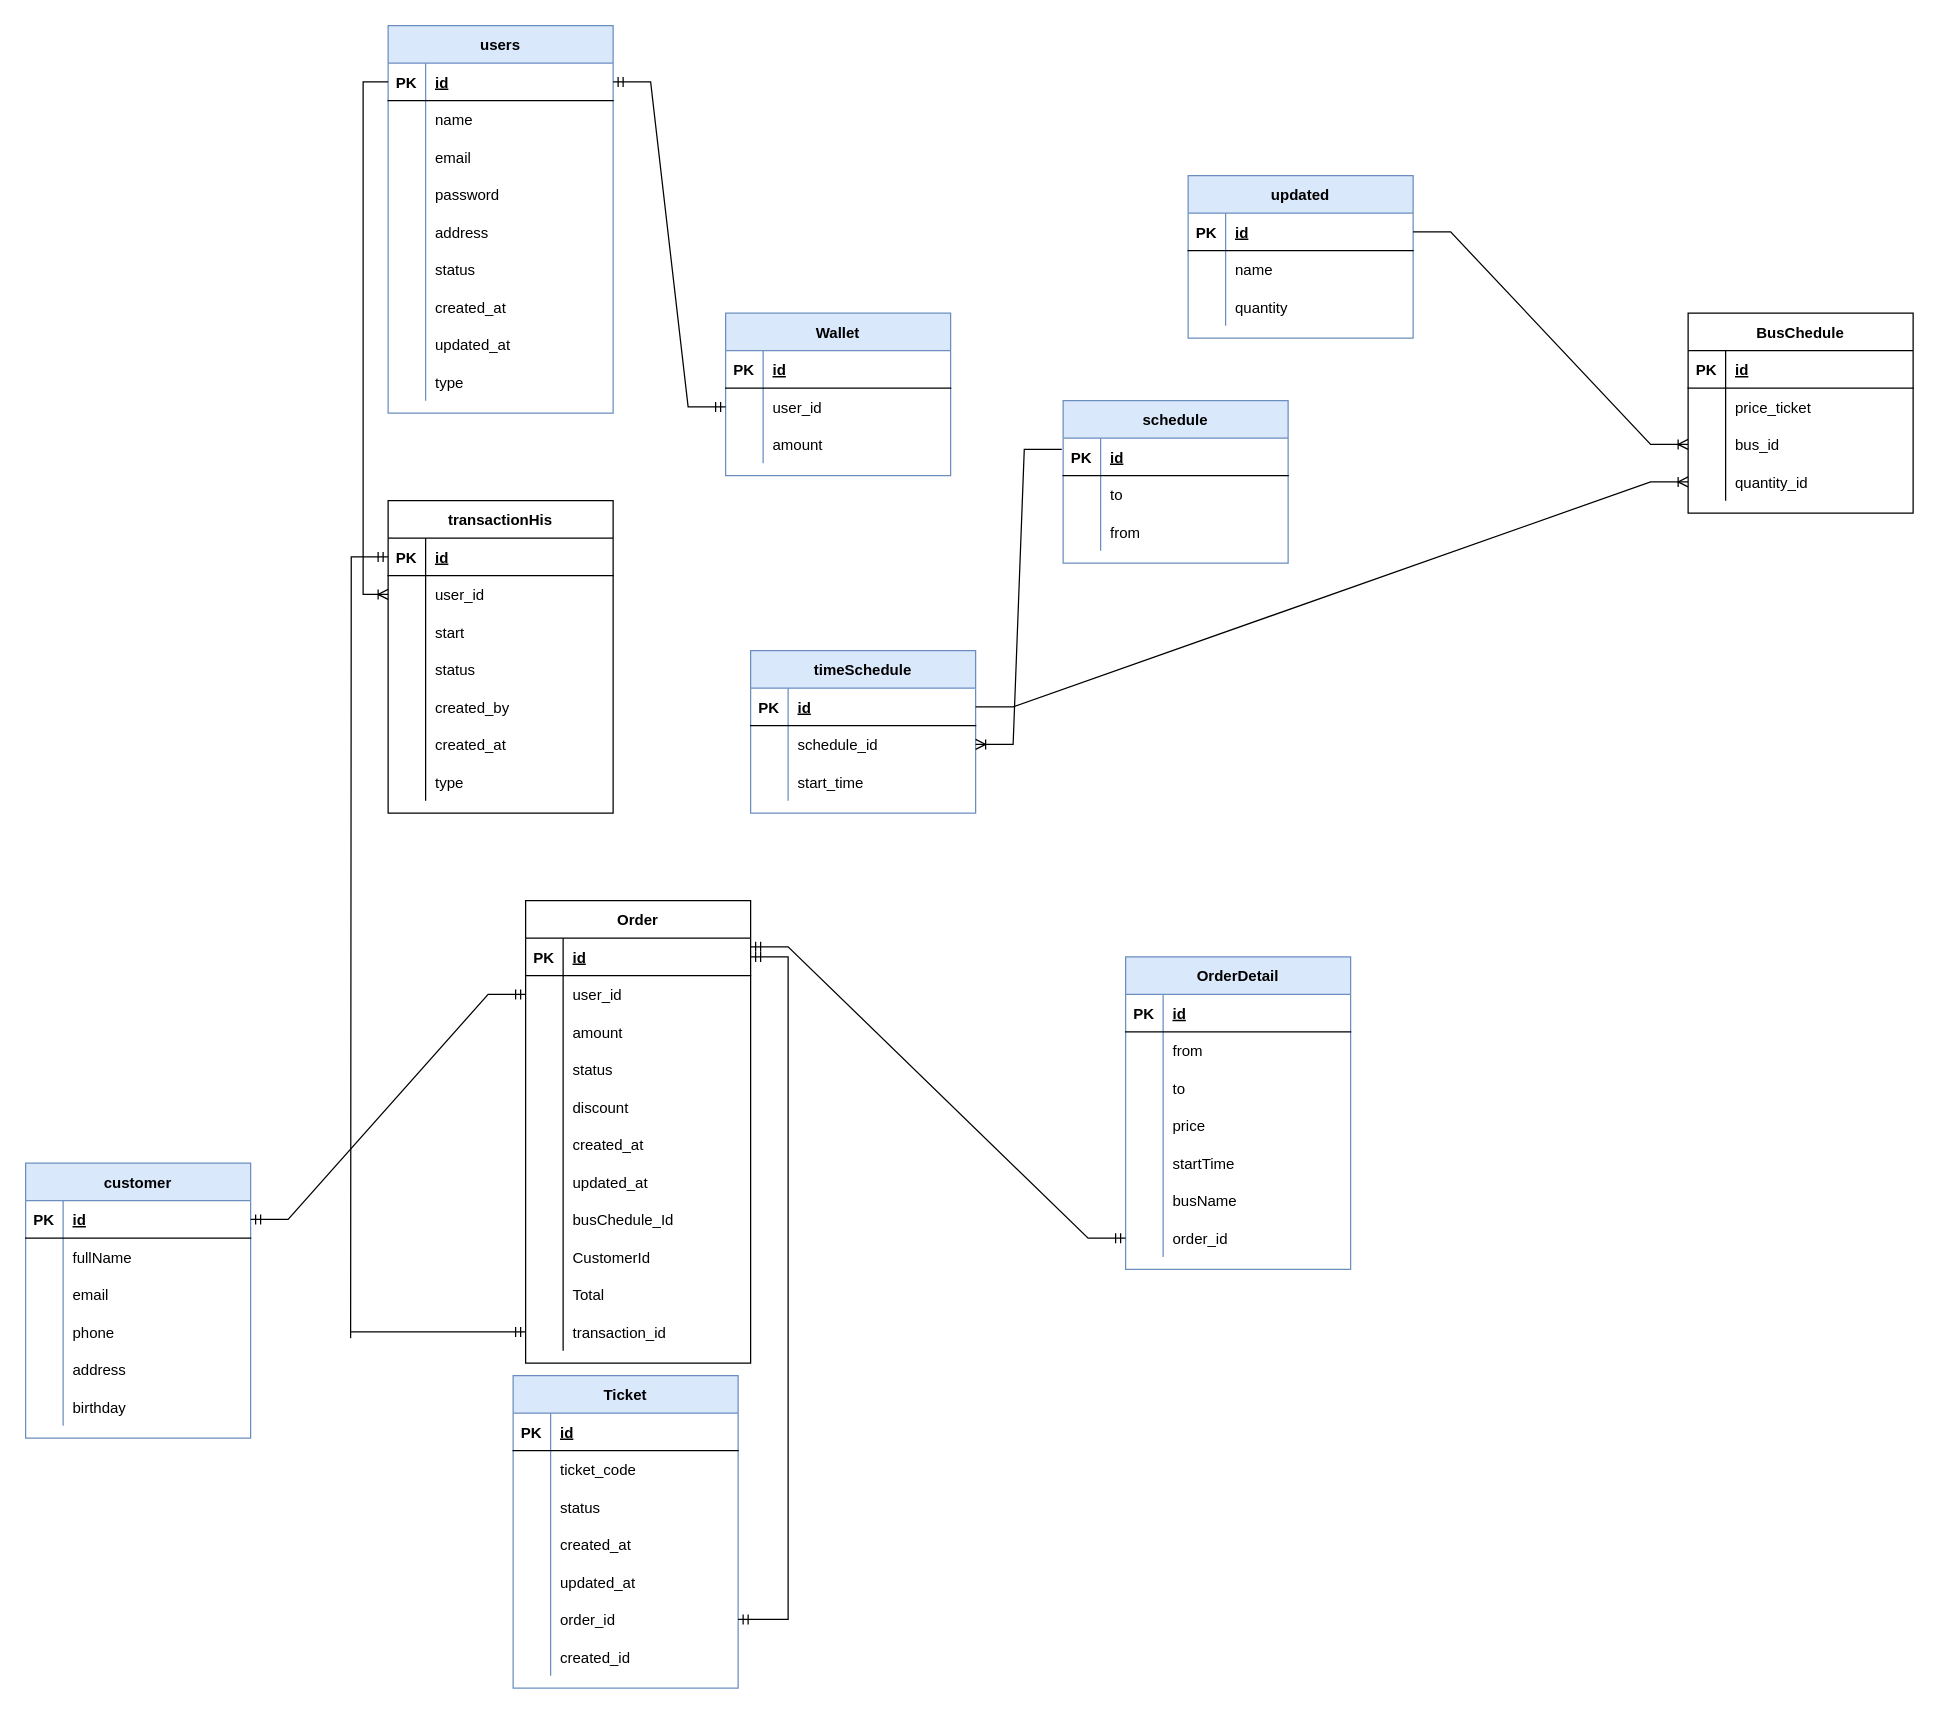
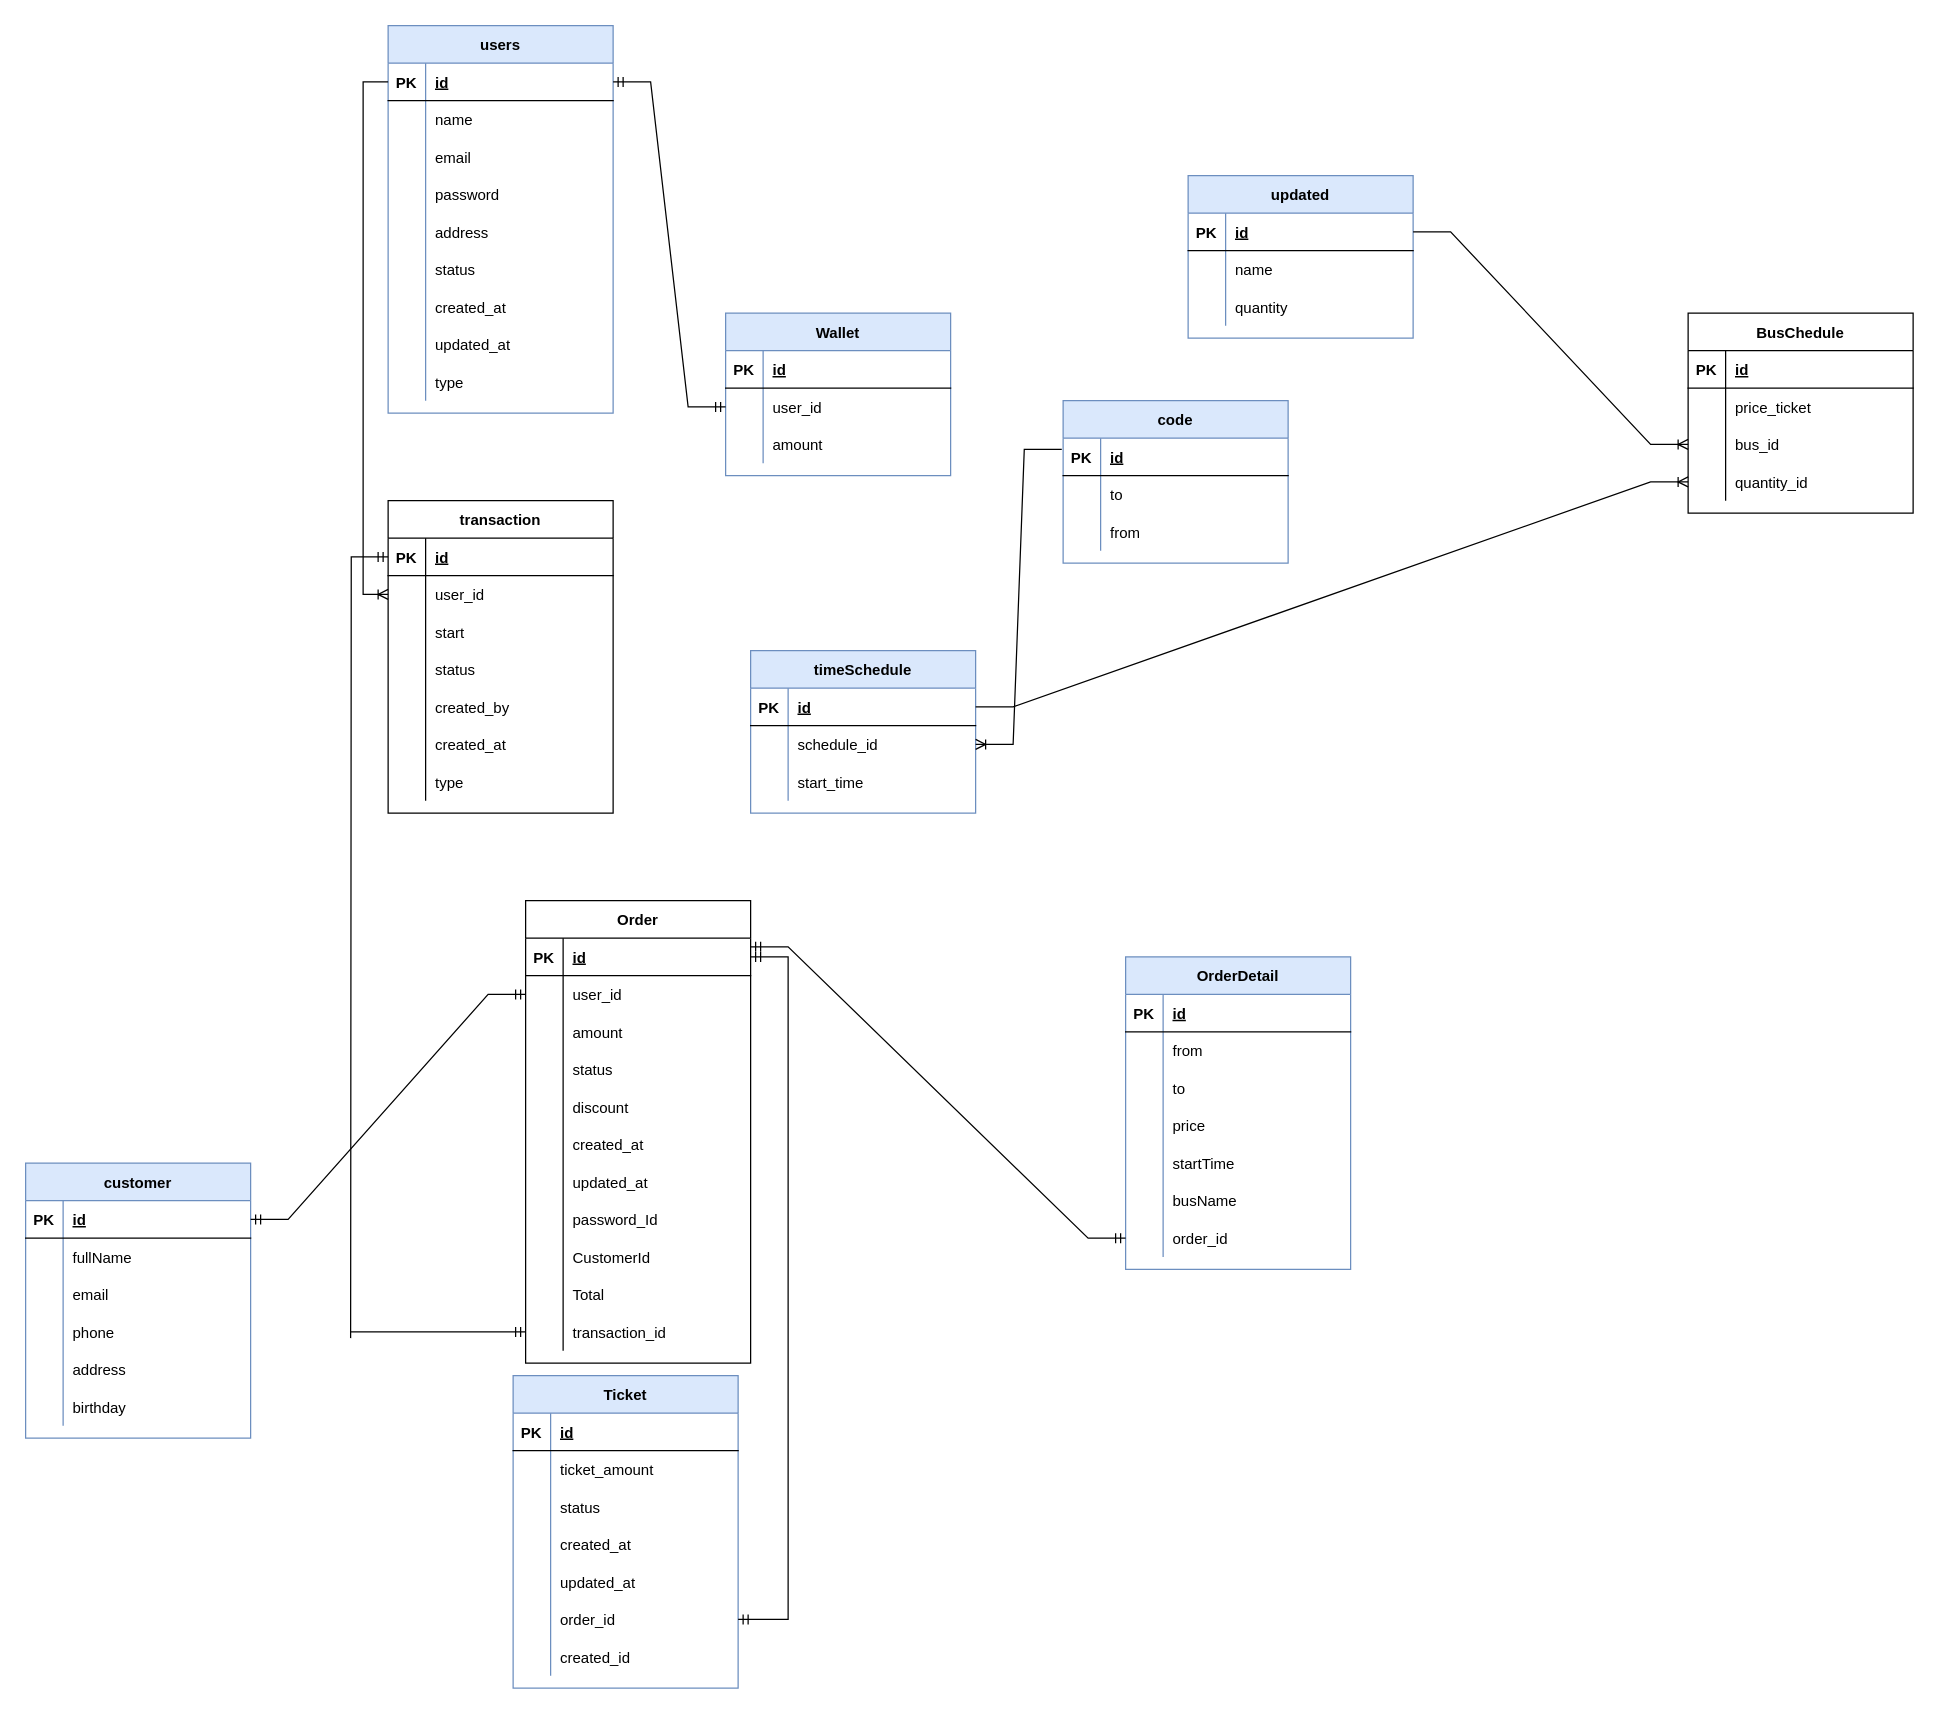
node "schedule": label "schedule" -> "code"
node "transactionHis": label "transactionHis" -> "transaction"
node "busChedule_Id": label "busChedule_Id" -> "password_Id"
node "ticket_code": label "ticket_code" -> "ticket_amount"
